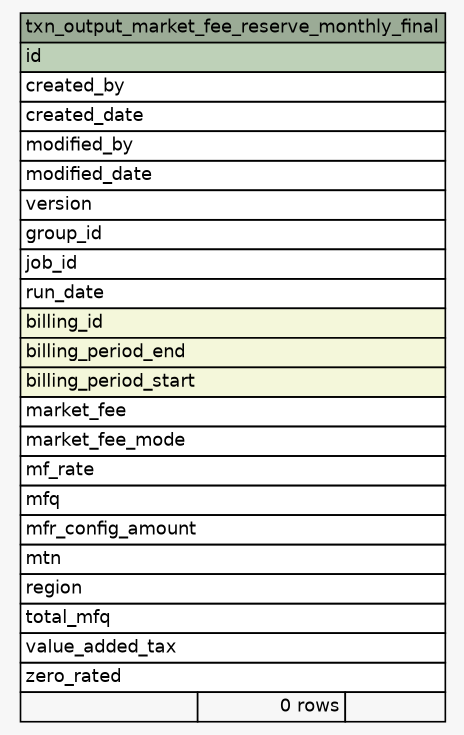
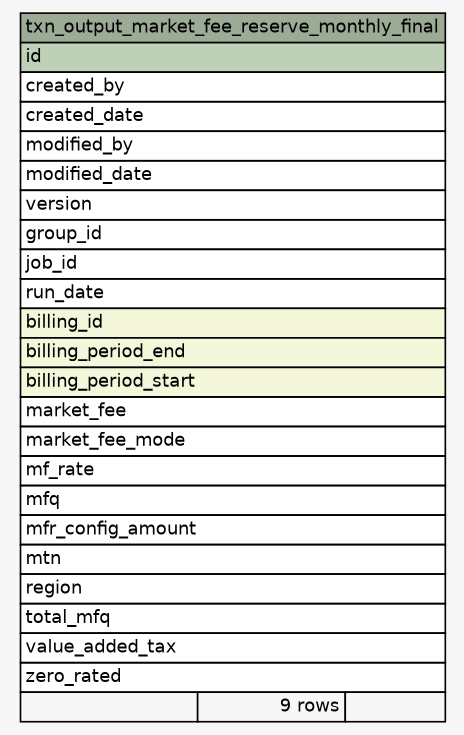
node "txn_output_market_fee_reserve_monthly_final": text "0 rows" -> "9 rows"
